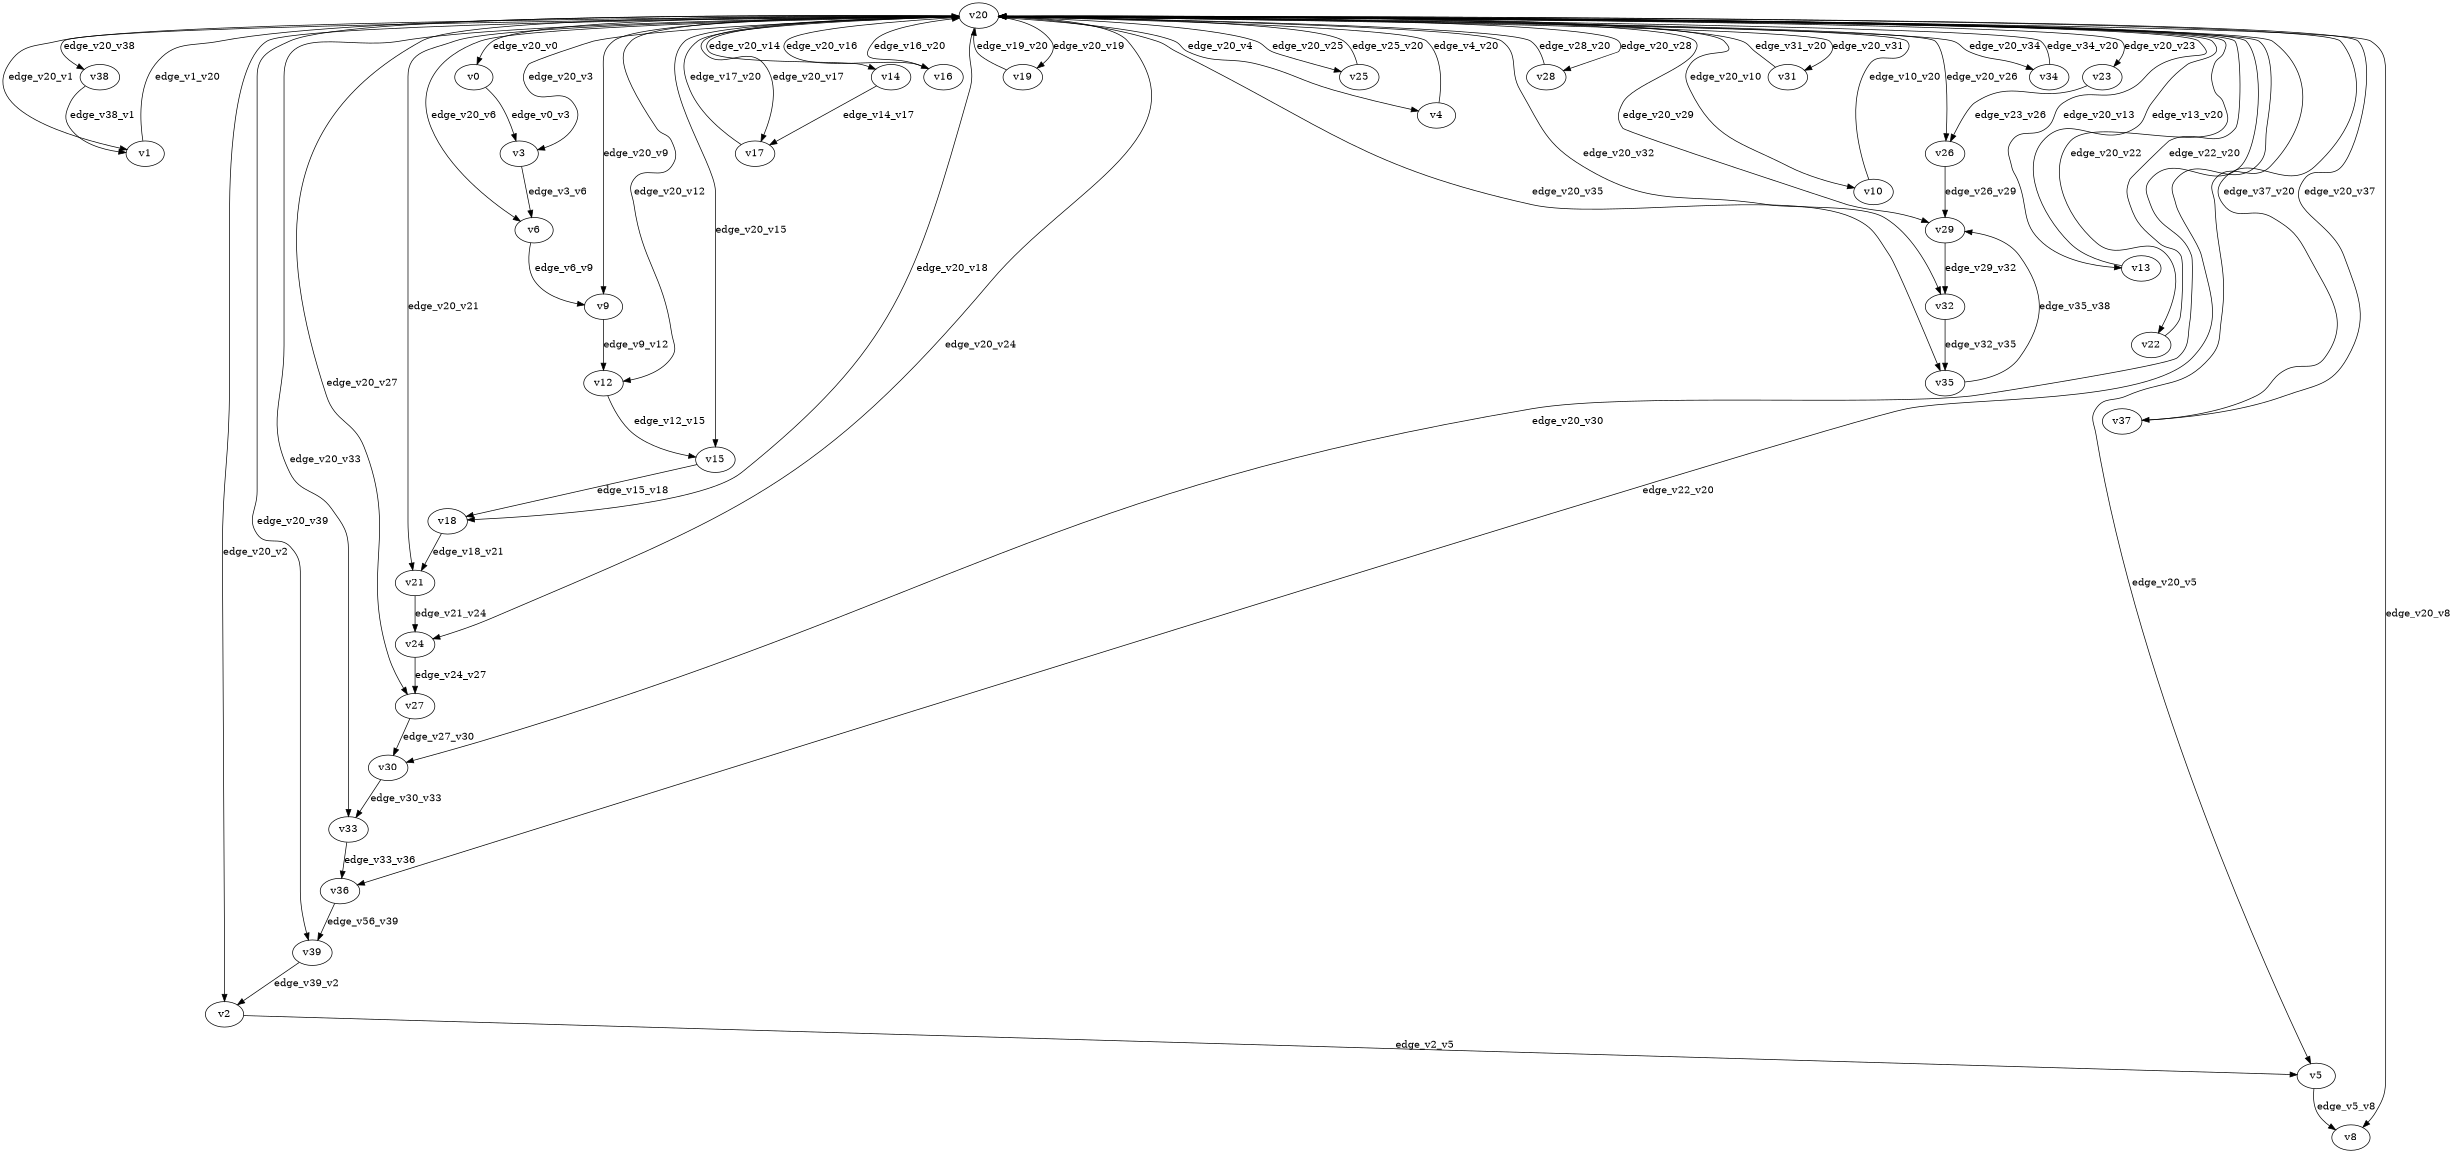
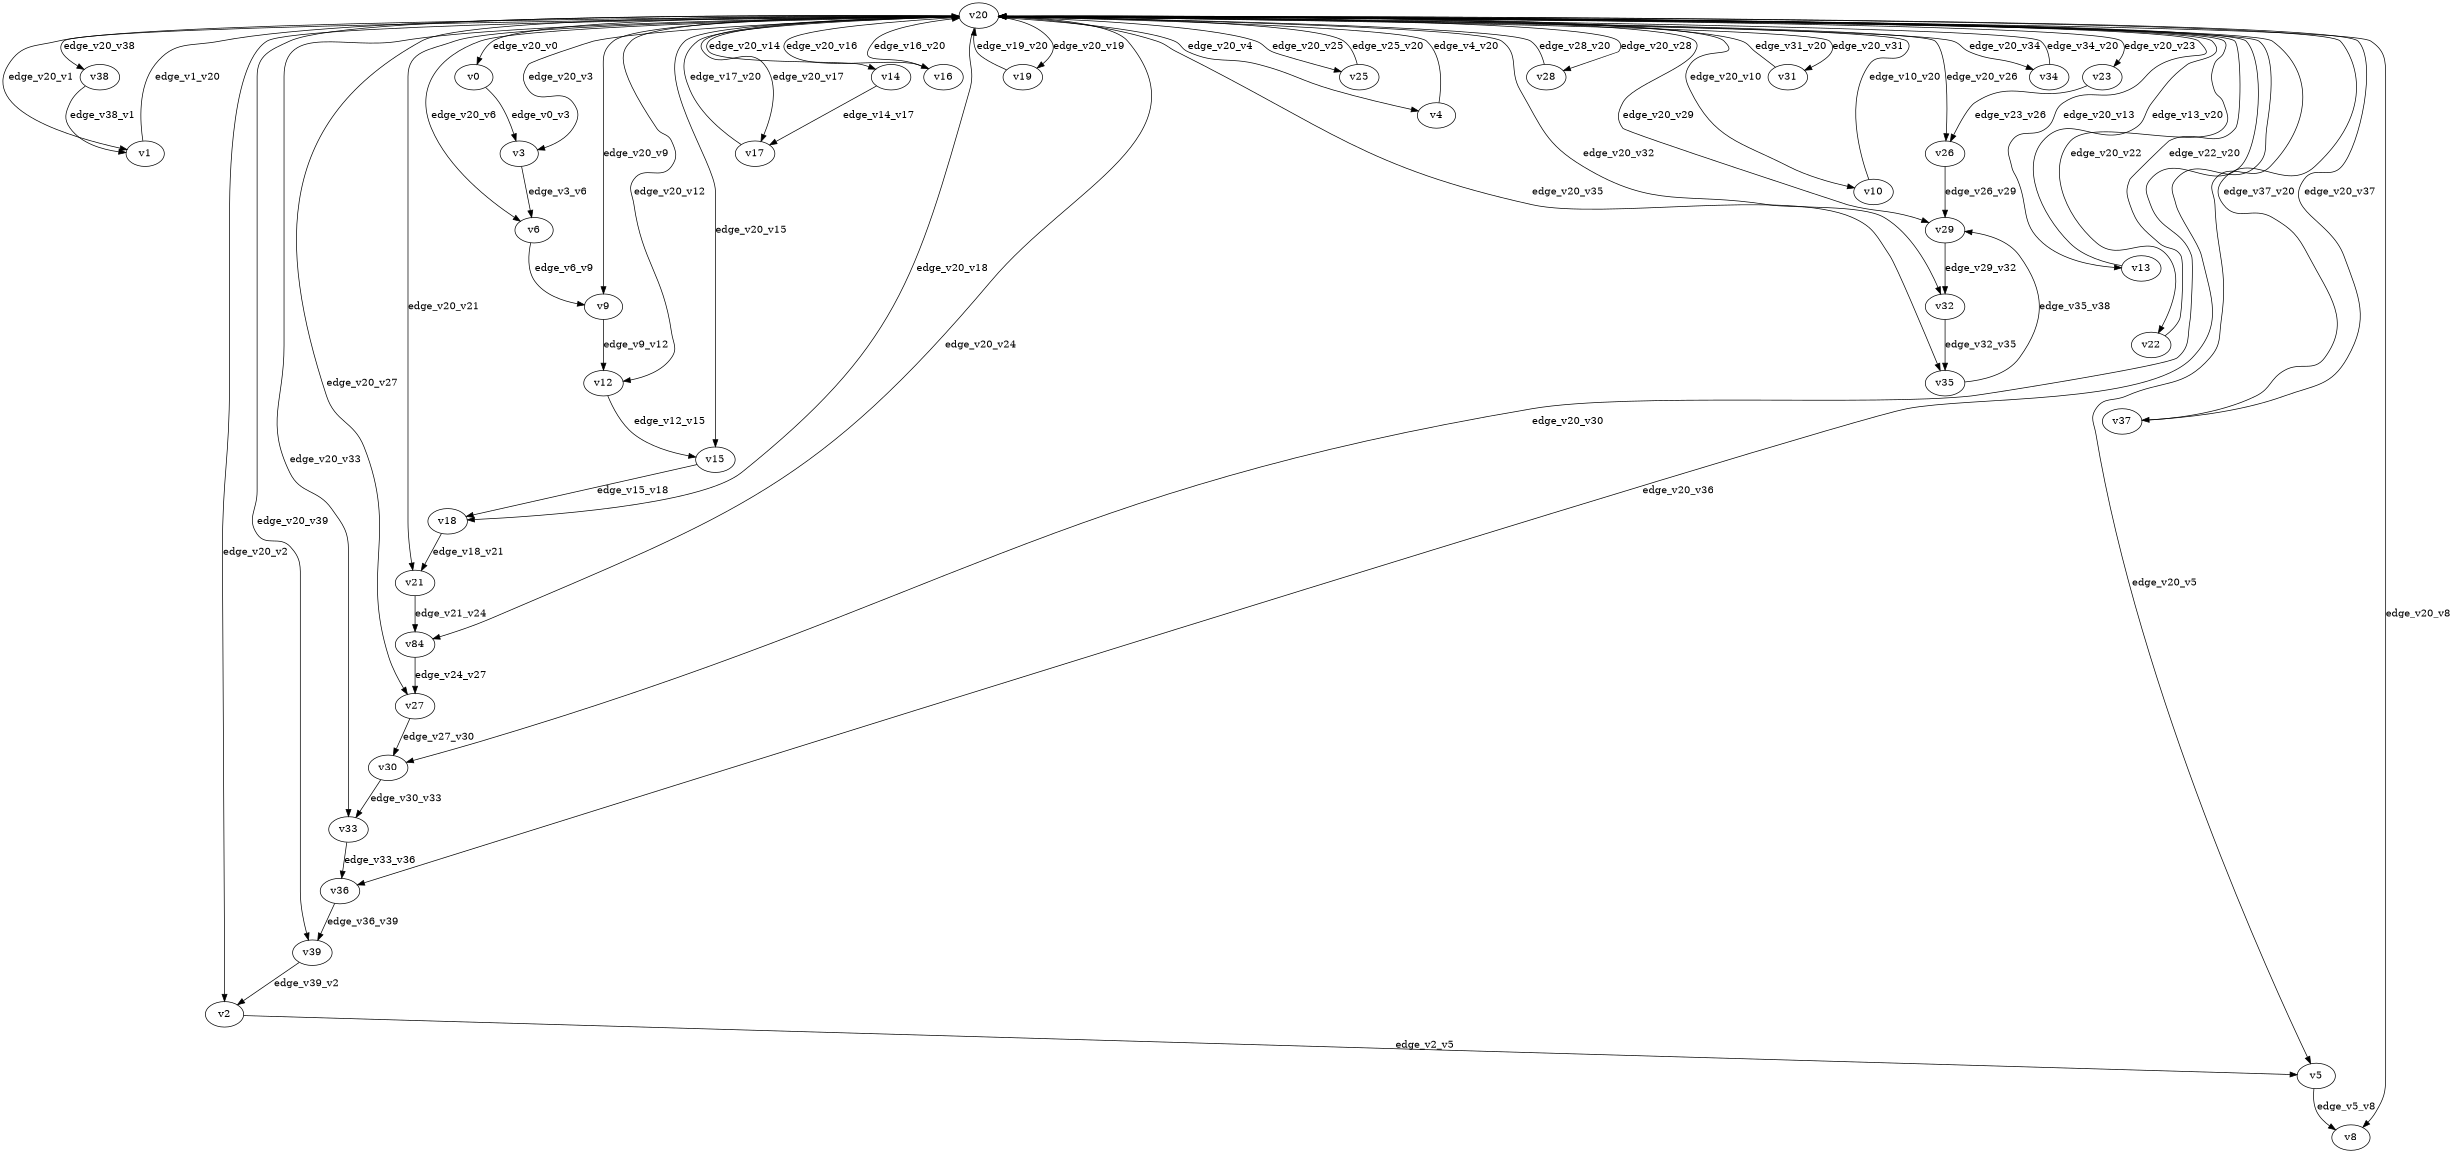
edge "v20" -> "v36": label "edge_v22_v20" -> "edge_v20_v36"
node "v24": label "v24" -> "v84"
edge "v36" -> "v39": label "edge_v56_v39" -> "edge_v36_v39"
